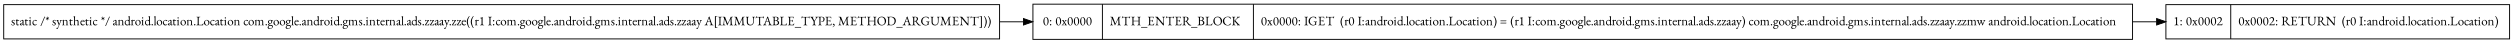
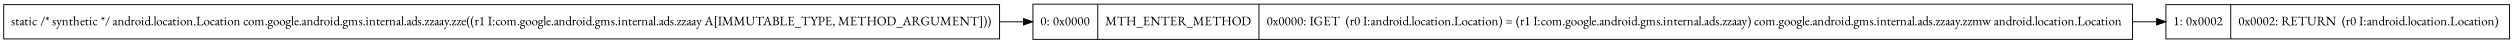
node "0: 0x0000": text "MTH_ENTER_BLOCK" -> "MTH_ENTER_METHOD"
